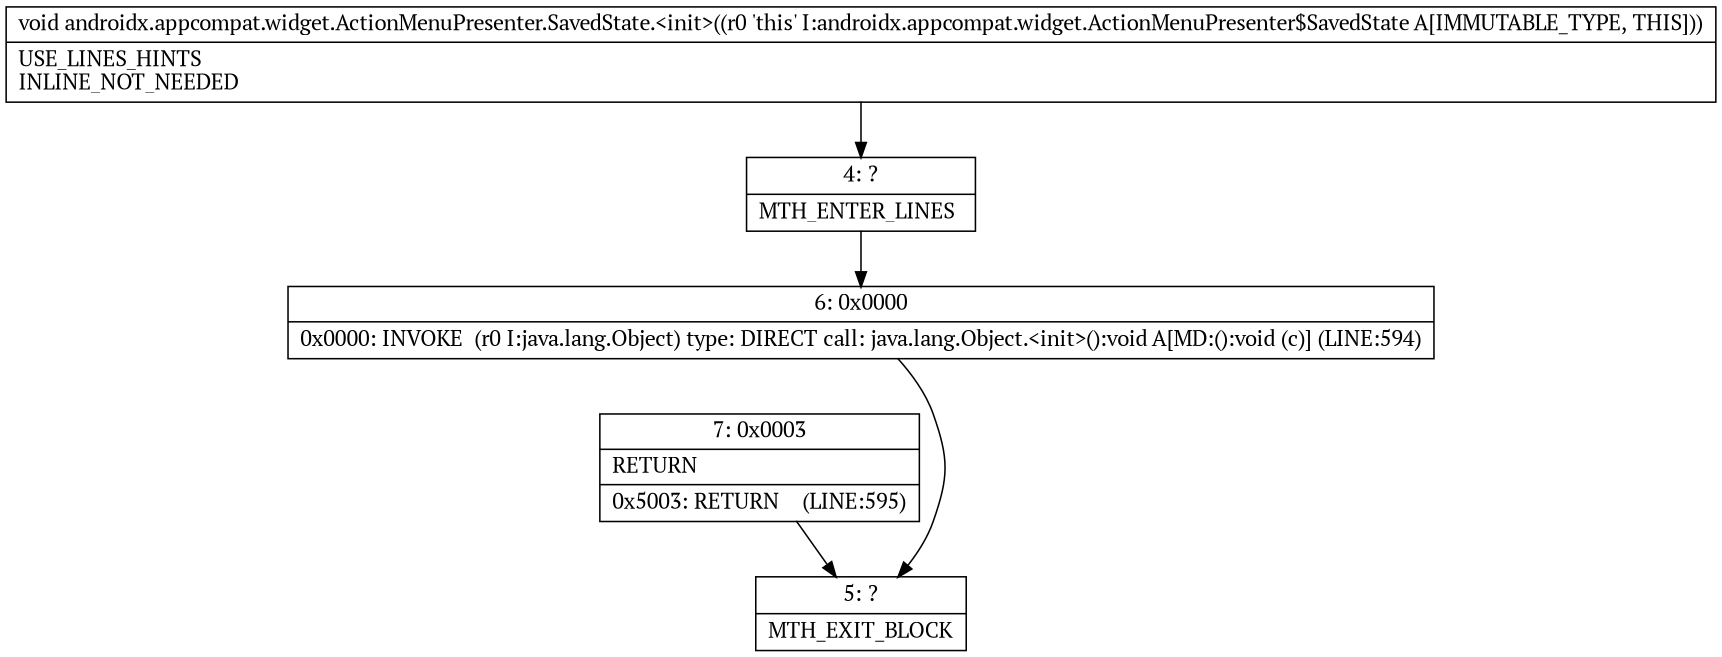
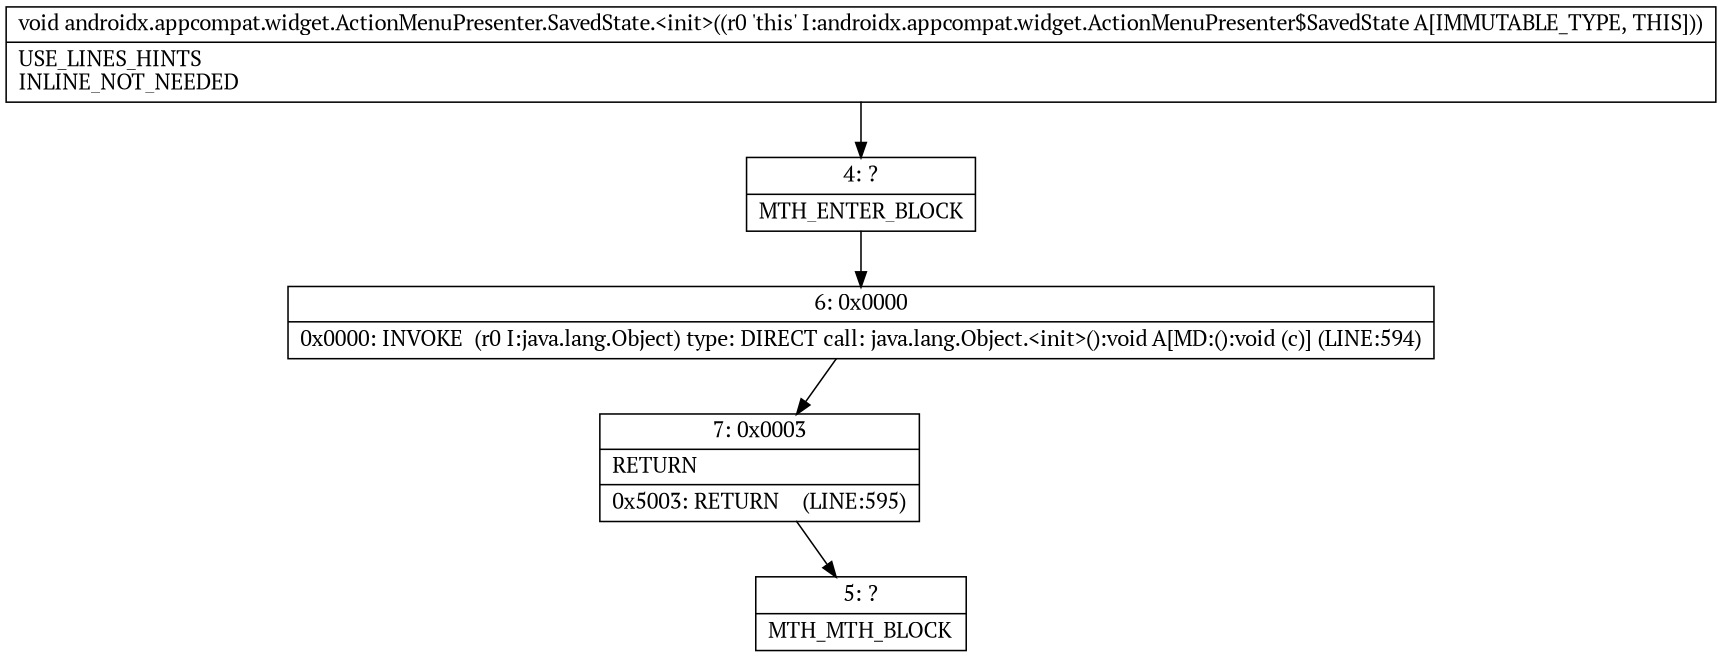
node "4: ?": text "MTH_ENTER_LINES" -> "MTH_ENTER_BLOCK"
edge "6: 0x0000" -> "5: ?": now "6: 0x0000" -> "7: 0x0003"
node "5: ?": text "MTH_EXIT_BLOCK" -> "MTH_MTH_BLOCK"
